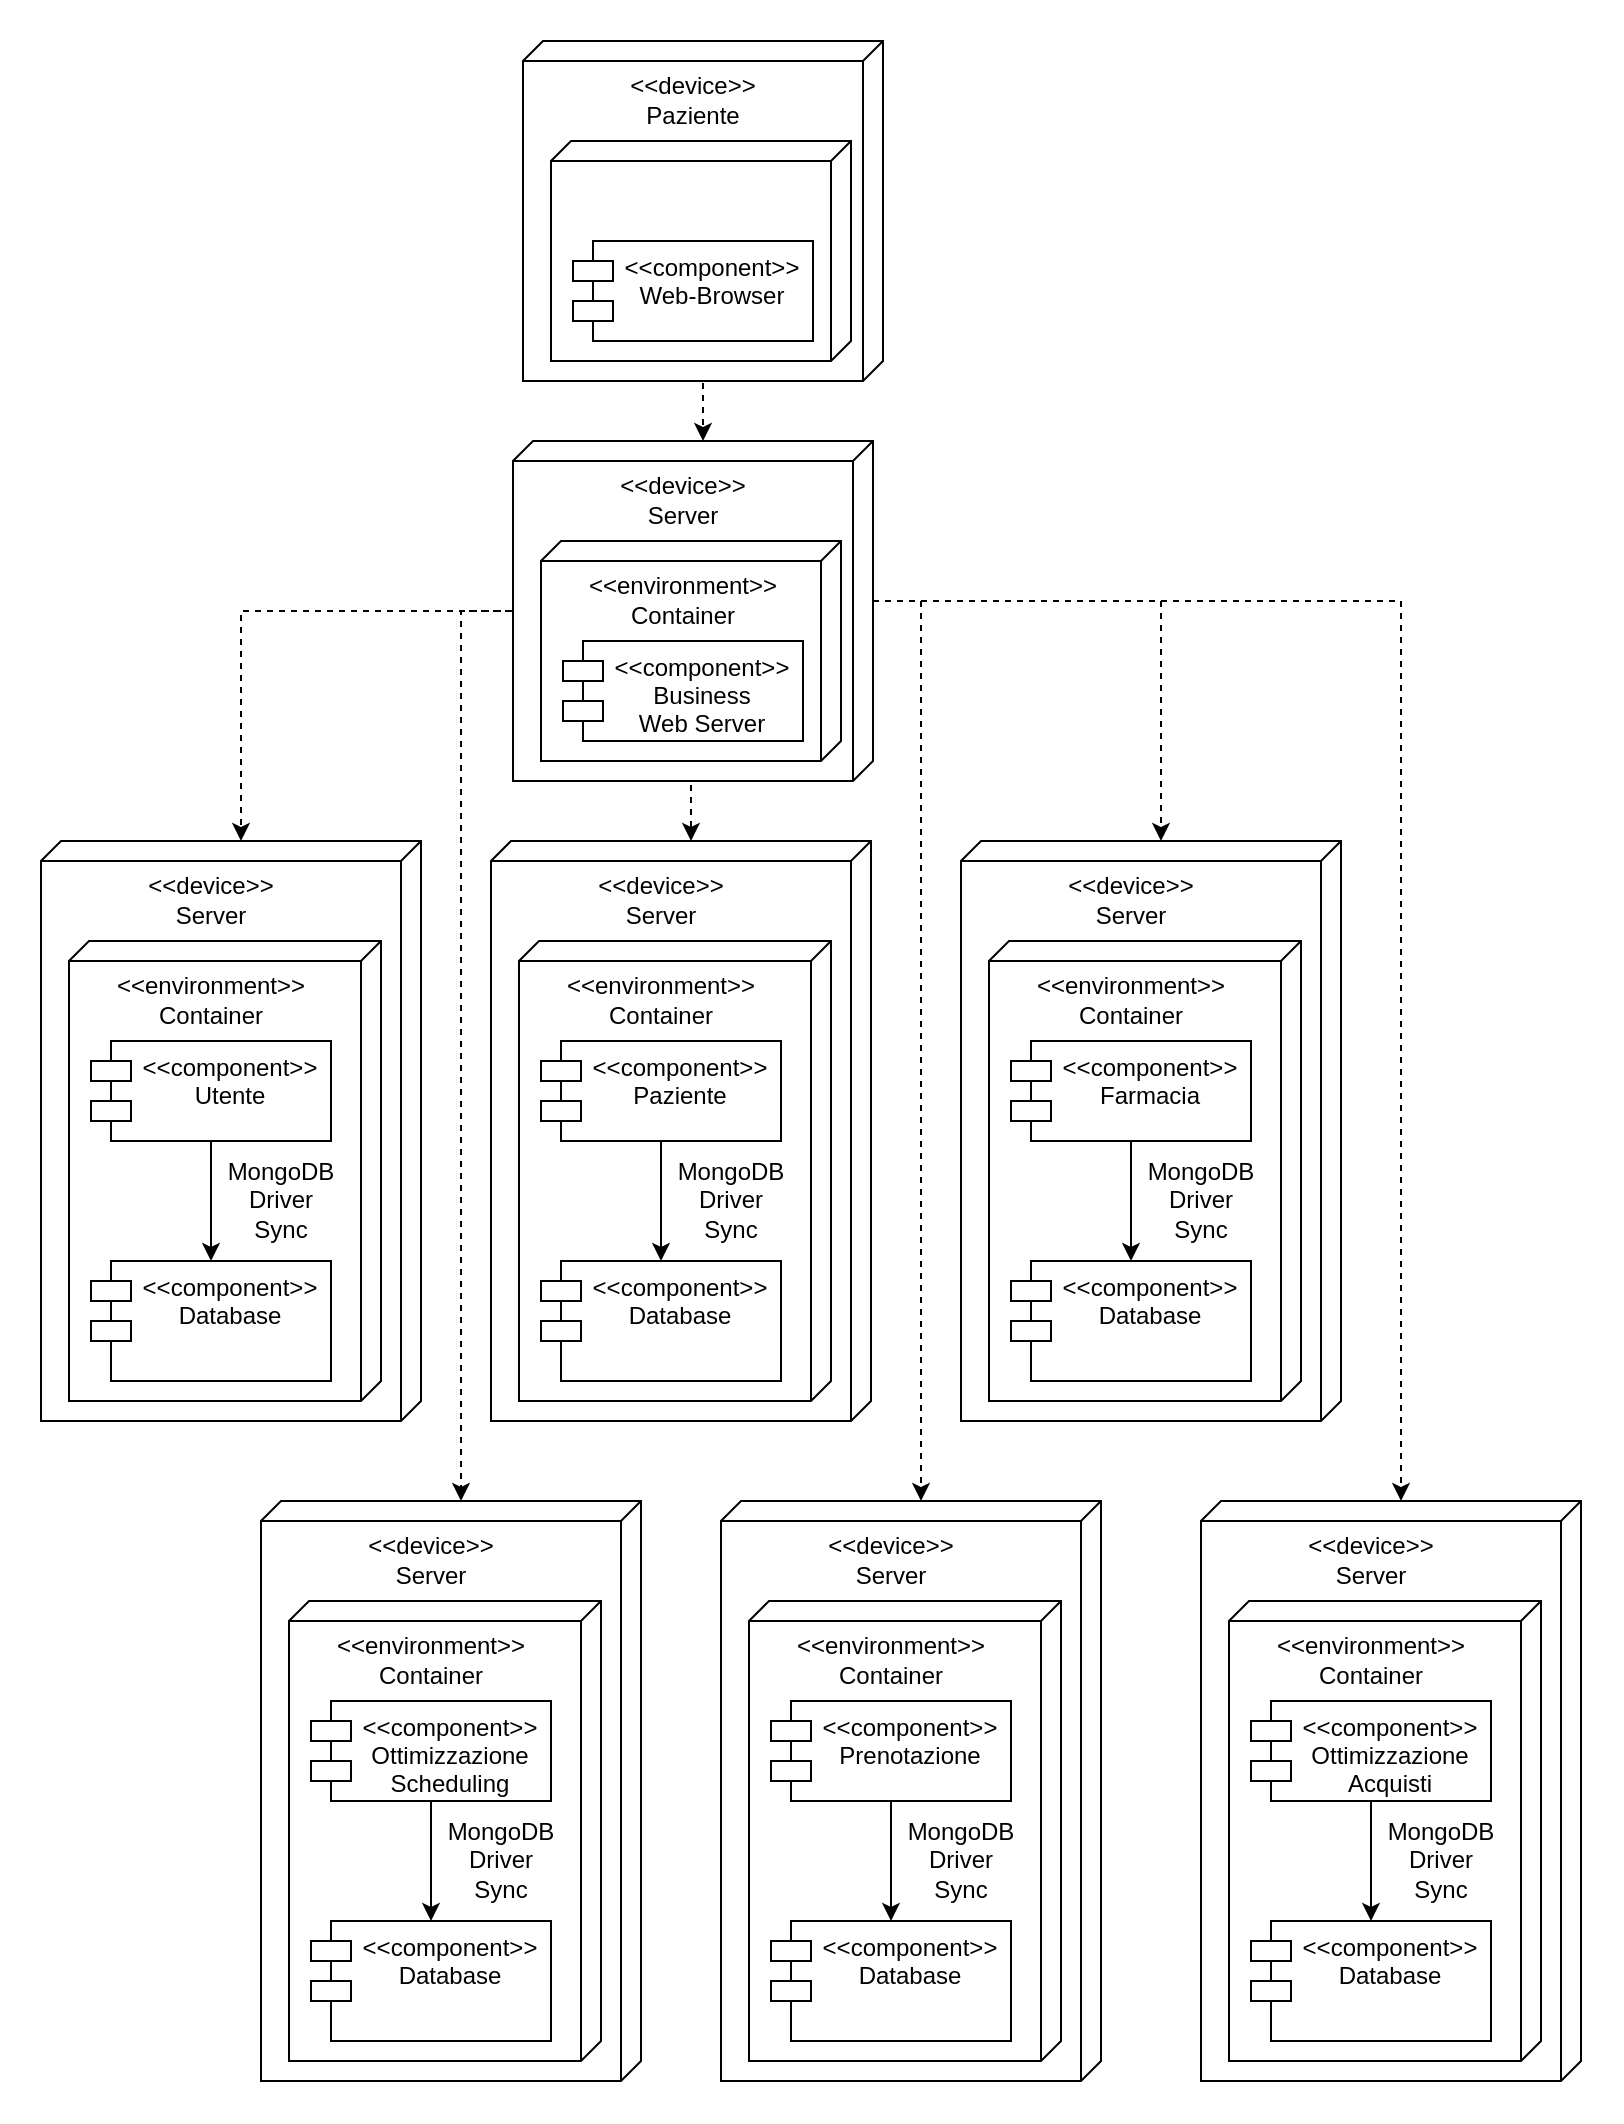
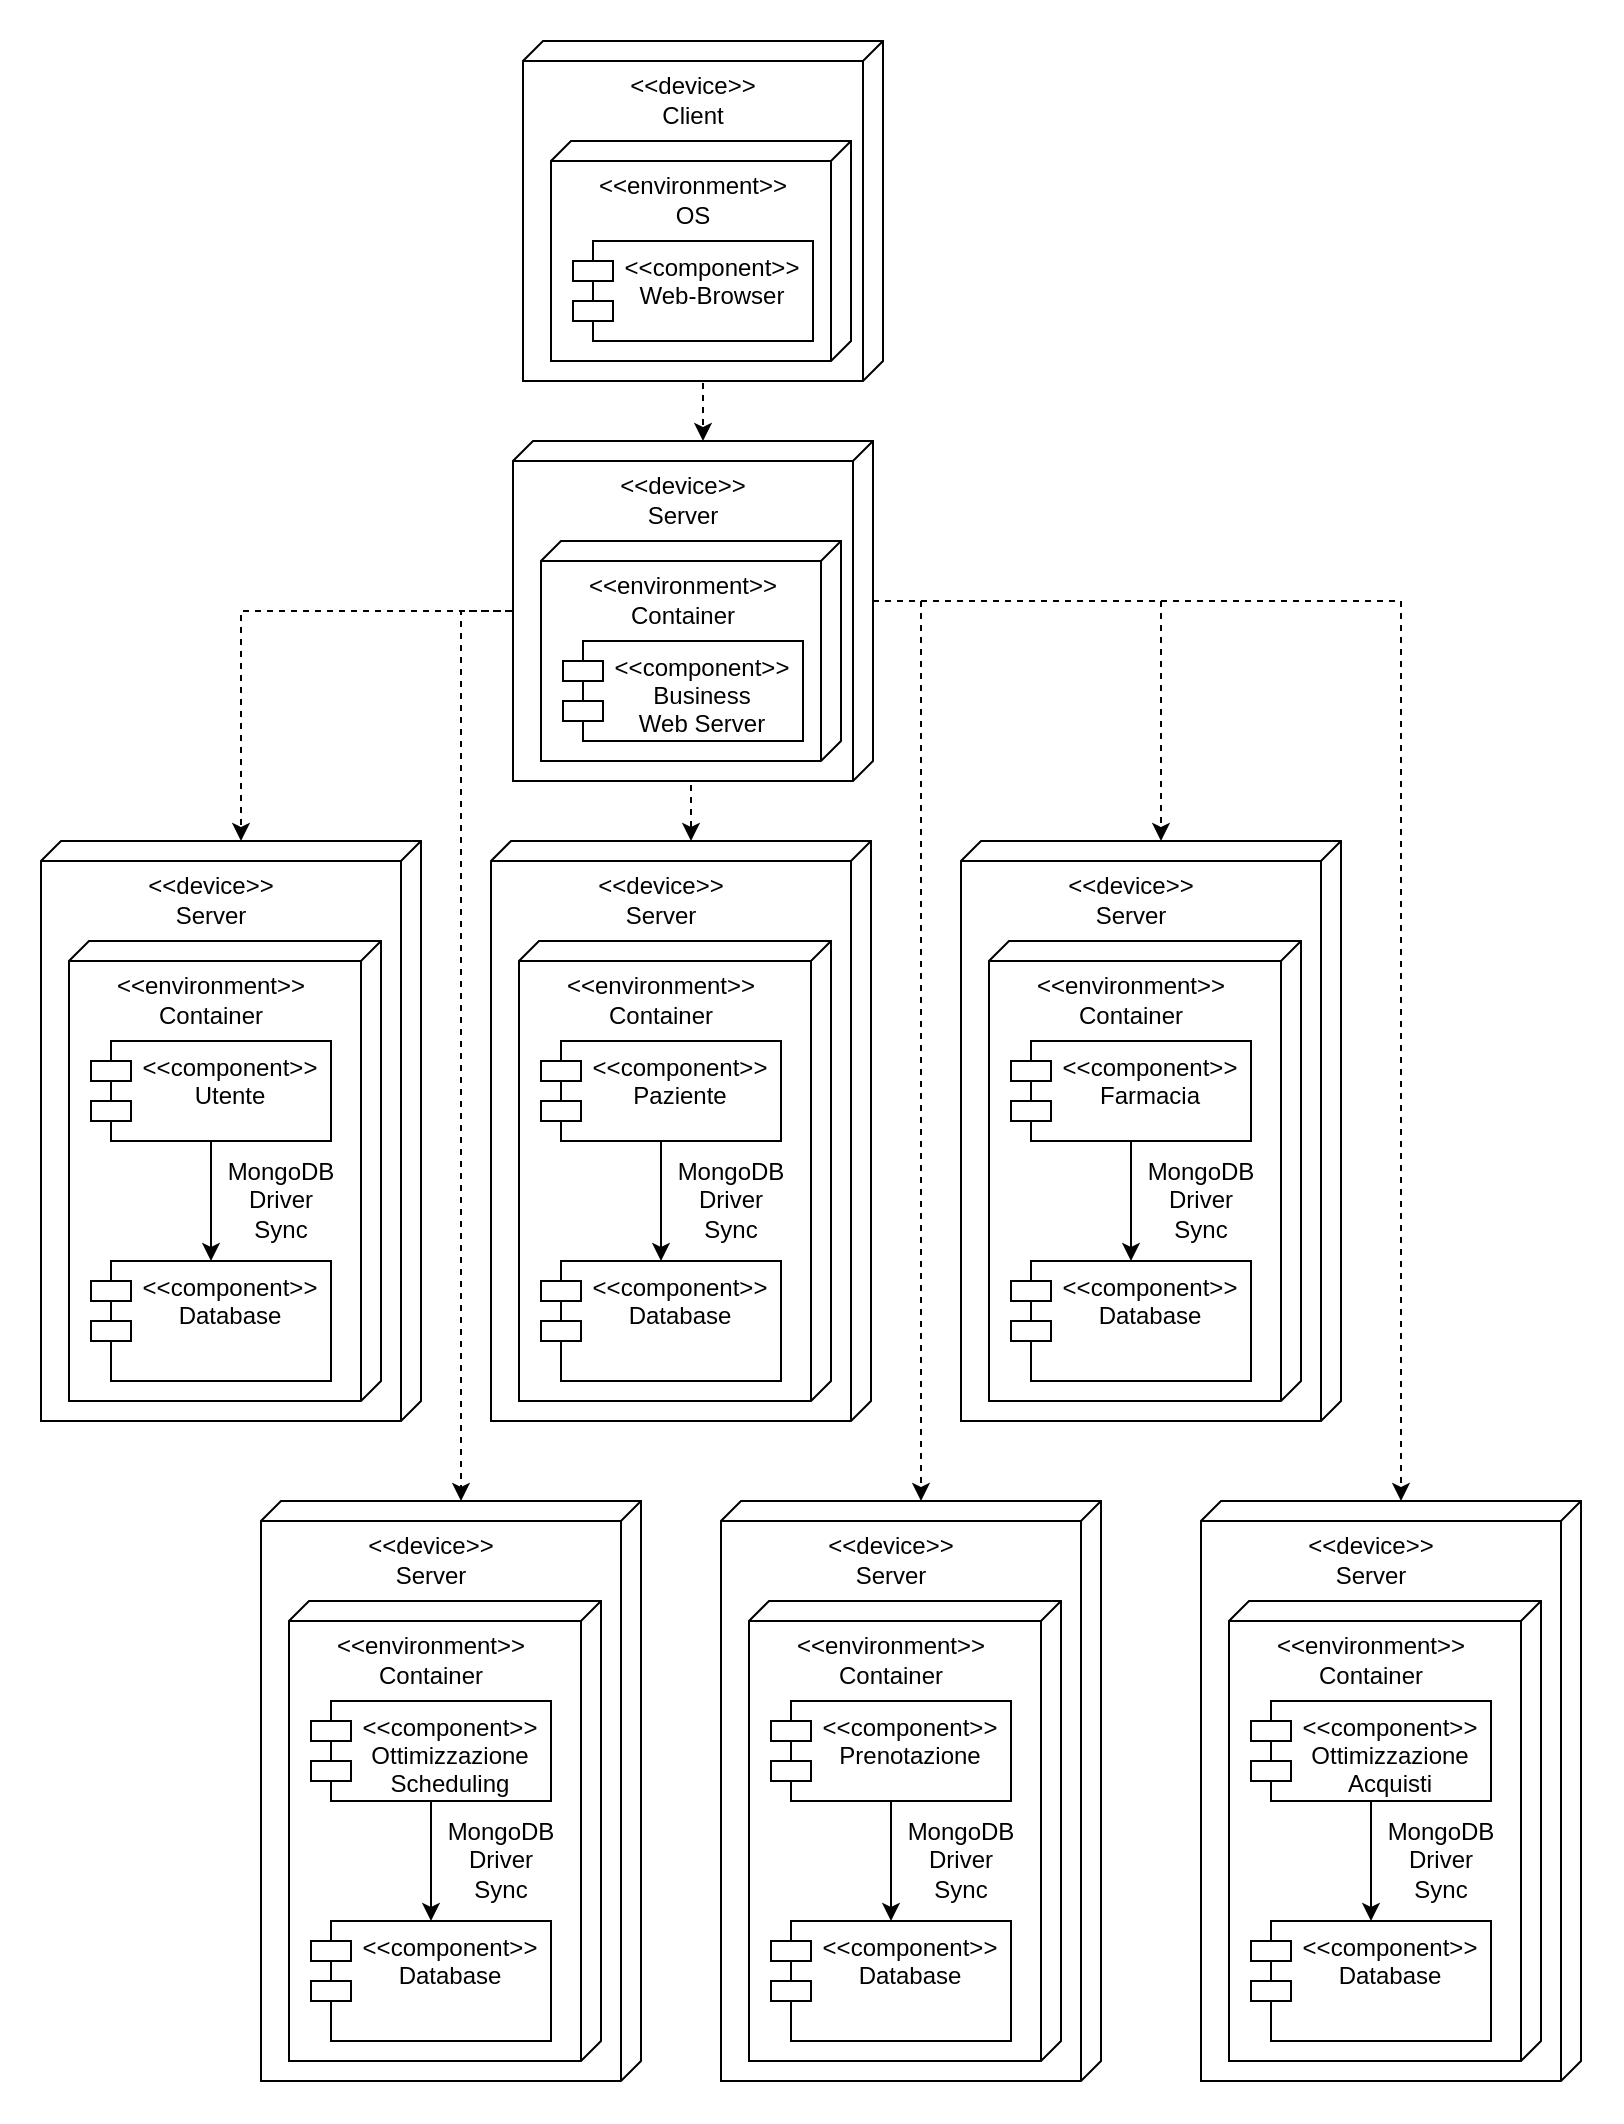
node "<<device>> Paziente": label "<<device>> Paziente" -> "<<device>> Client"
node "<<environment>> OS": added
